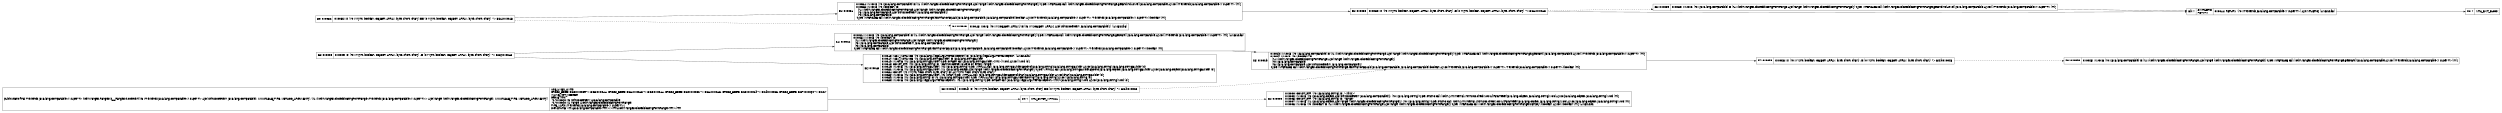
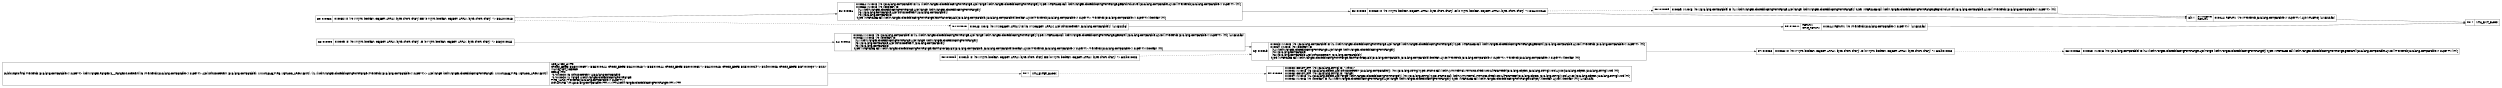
node "35: 0x0044": added
node "36: 0x0045": removed
node "20: ?": text "MTH_ENTER_VIRTUAL" -> "MTH_ENTER_BLOCK"
